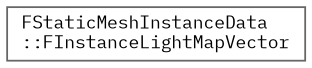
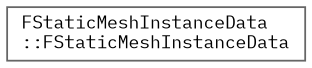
node "FStaticMeshInstanceData ::FInstanceLightMapVector": label "FStaticMeshInstanceData ::FInstanceLightMapVector" -> "FStaticMeshInstanceData ::FStaticMeshInstanceData"
